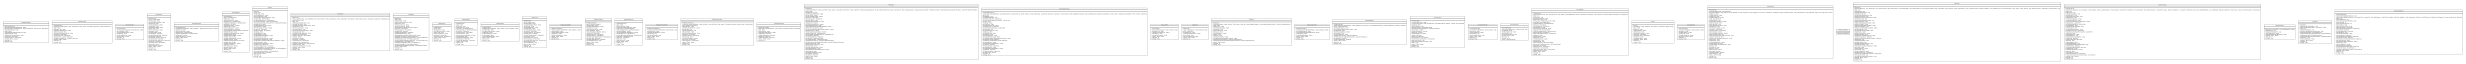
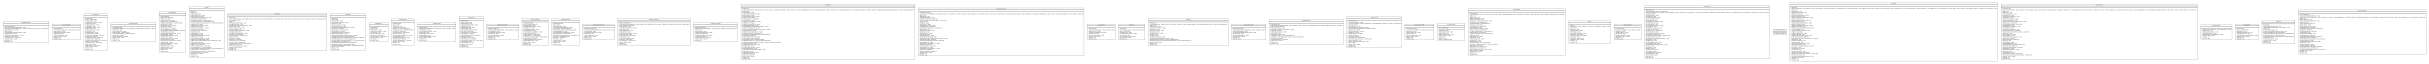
node "TipoGruposCnaes": removed
node "ArquivoErrosStr": added
